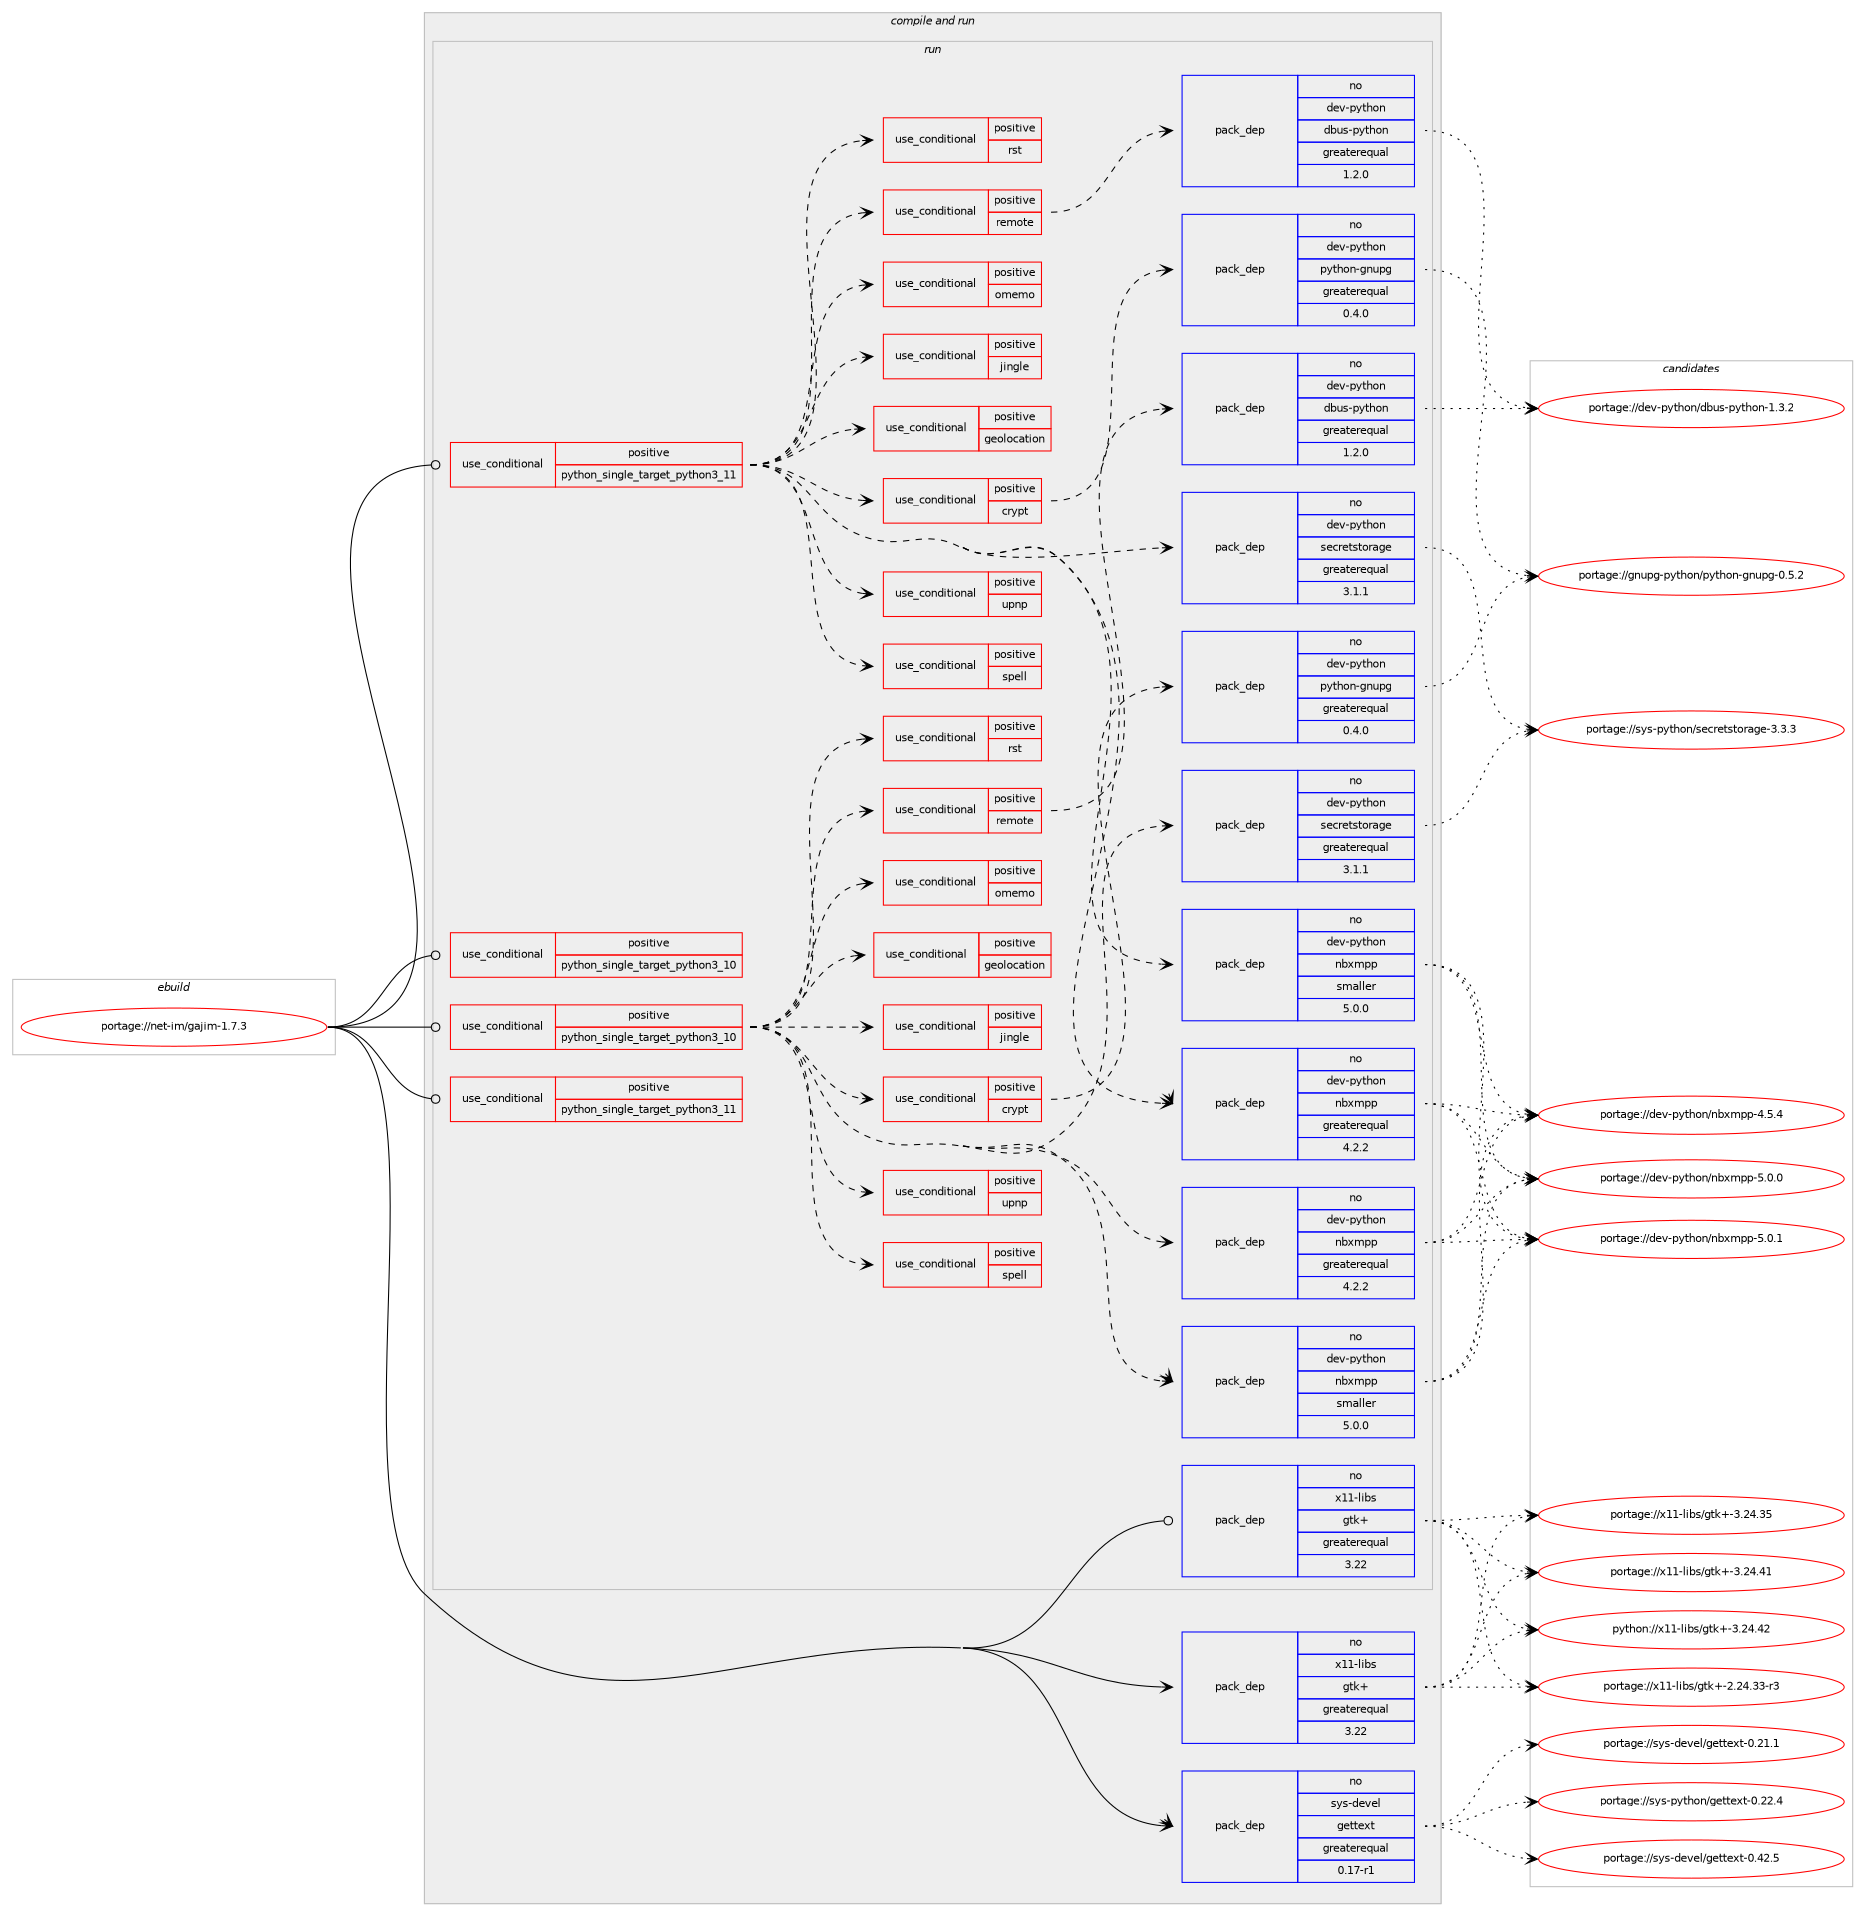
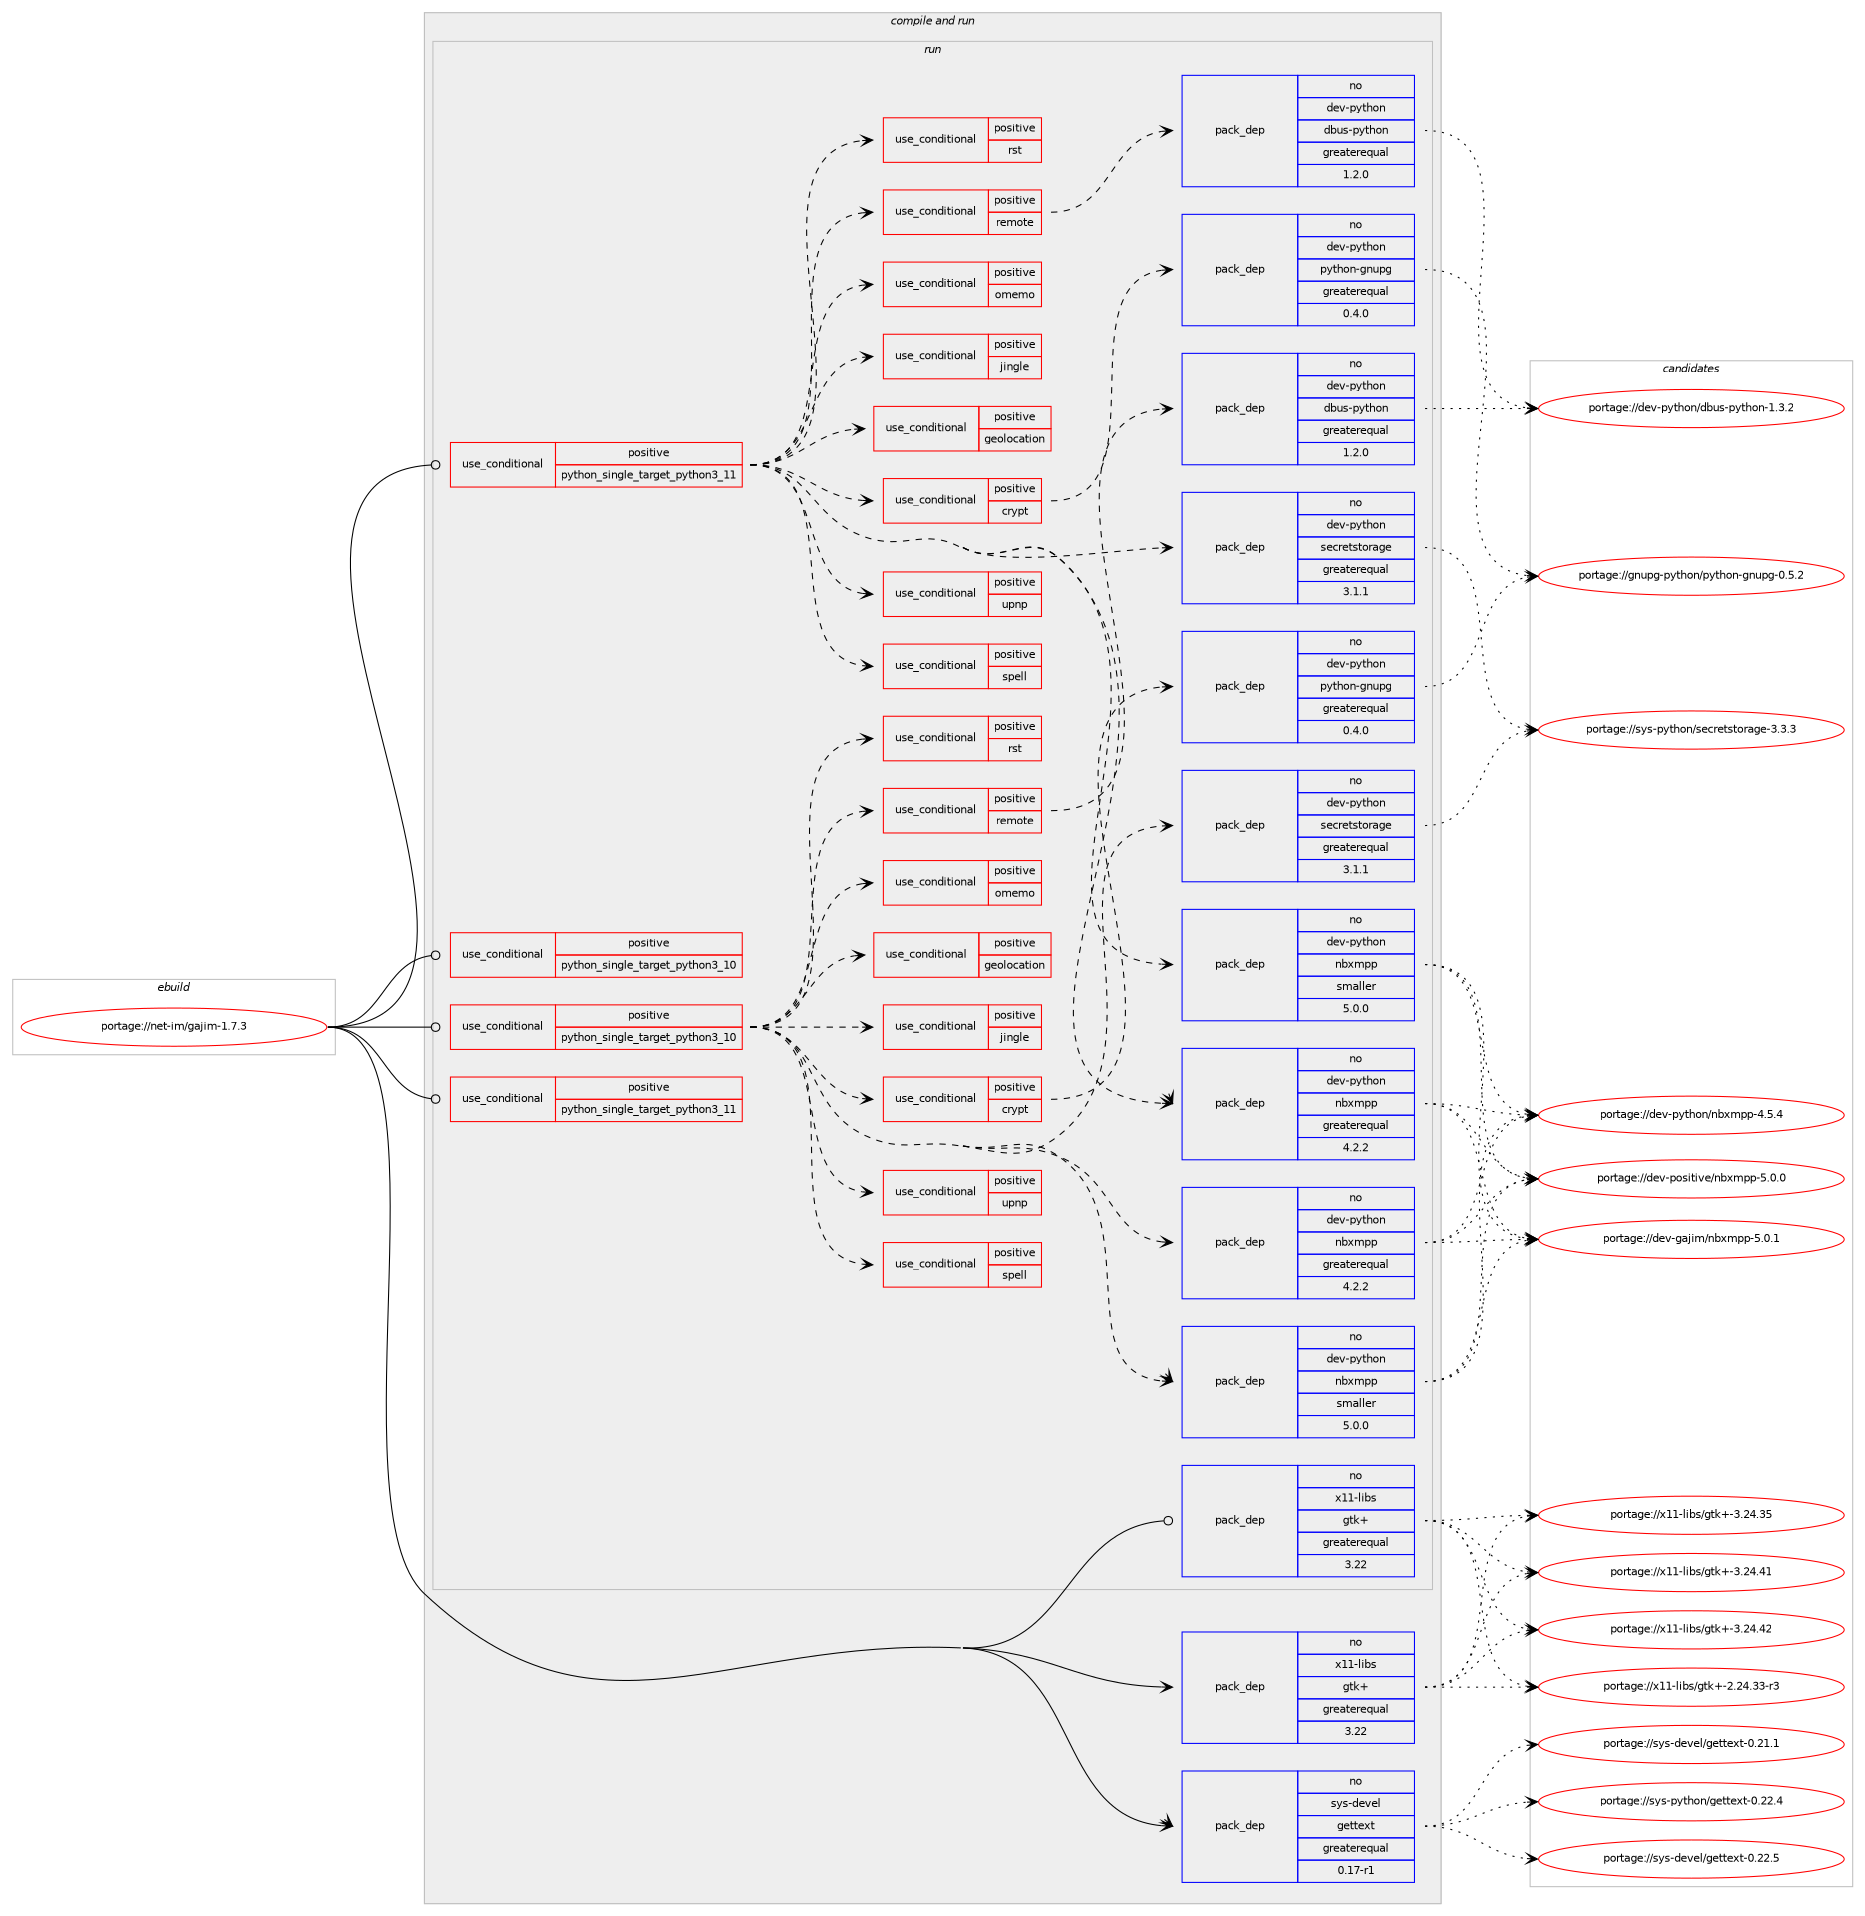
node "portage://dev-python/nbxmpp-5.0.0": label "portage://dev-python/nbxmpp-5.0.0" -> "portage://dev-positive/nbxmpp-5.0.0"
node "portage://dev-python/nbxmpp-5.0.1": label "portage://dev-python/nbxmpp-5.0.1" -> "portage://dev-gajim/nbxmpp-5.0.1"
node "python://x11-libs/gtk+-3.24.42": label "python://x11-libs/gtk+-3.24.42" -> "portage://x11-libs/gtk+-3.24.42"
node "portage://sys-devel/gettext-0.42.5": label "portage://sys-devel/gettext-0.42.5" -> "portage://sys-devel/gettext-0.22.5"
